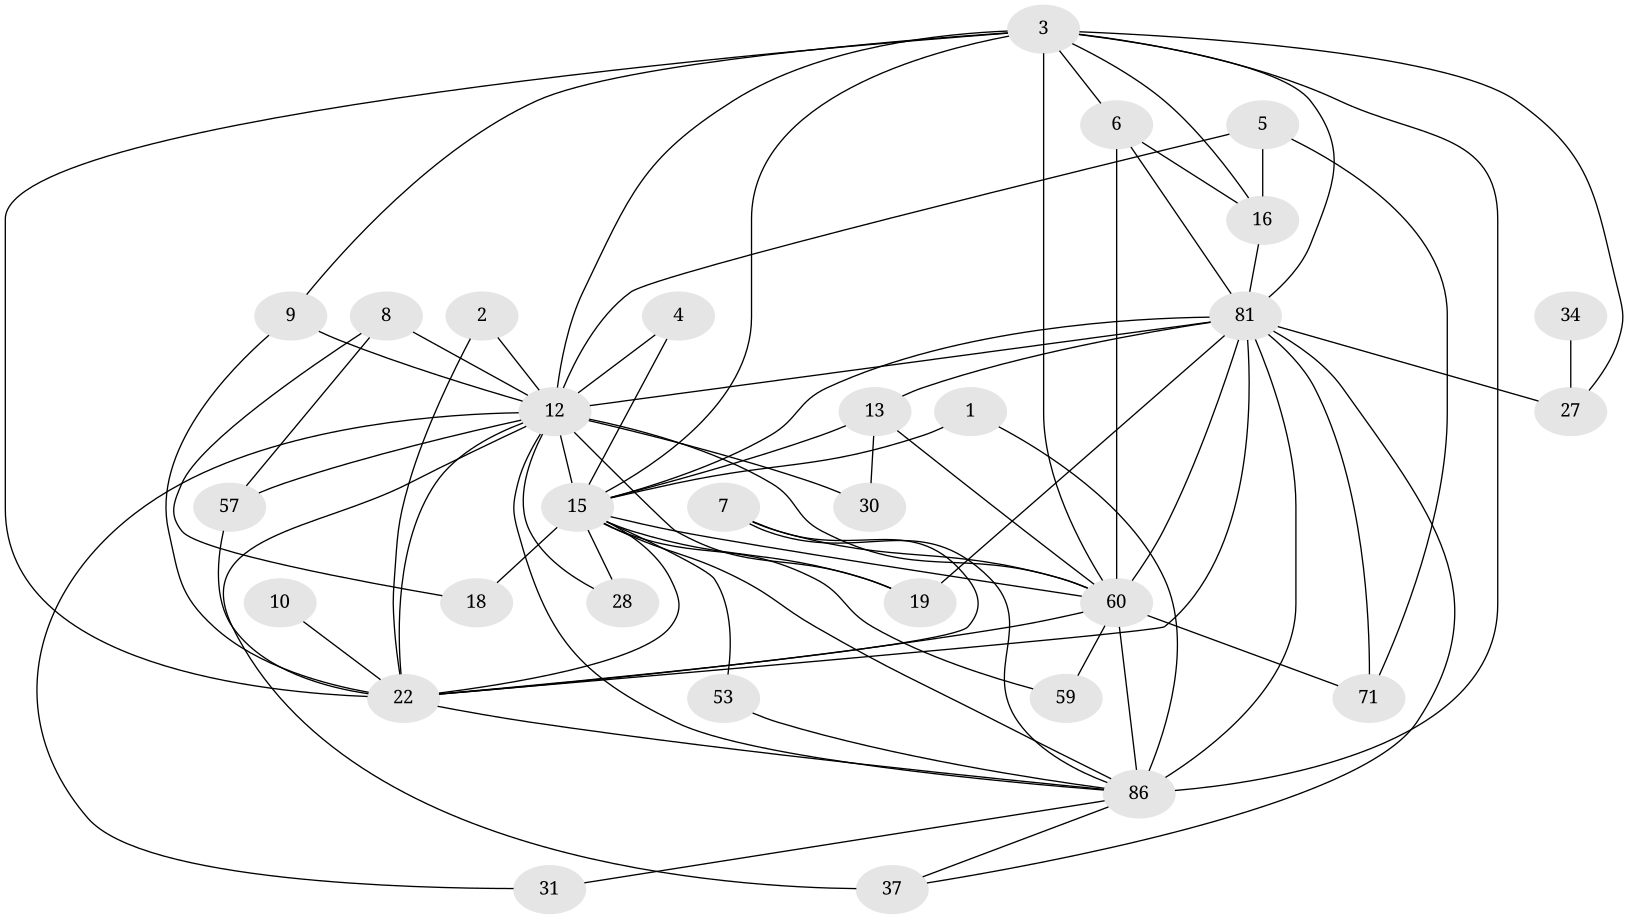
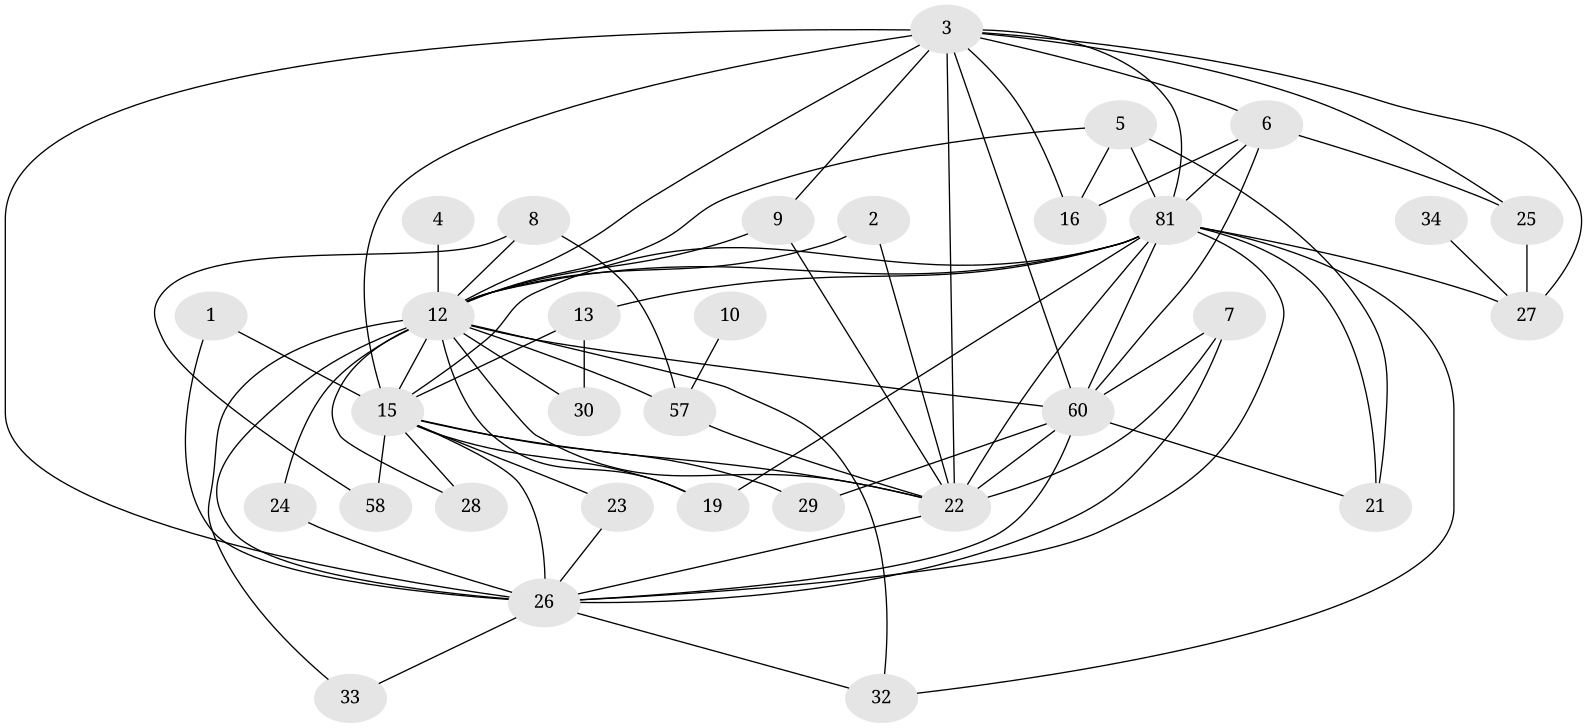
node "25": added
edge "16" -- "81": now "5" -- "81"
edge "4" -- "15": removed
node "24": added
edge "13" -- "60": removed
edge "15" -- "60": removed
node "18": label "18" -> "58"
edge "10" -- "22": now "10" -- "57"
node "53": label "53" -> "23"
node "59": label "59" -> "29"
node "71": label "71" -> "21"
node "86": label "86" -> "26"
node "31": label "31" -> "33"
node "37": label "37" -> "32"
